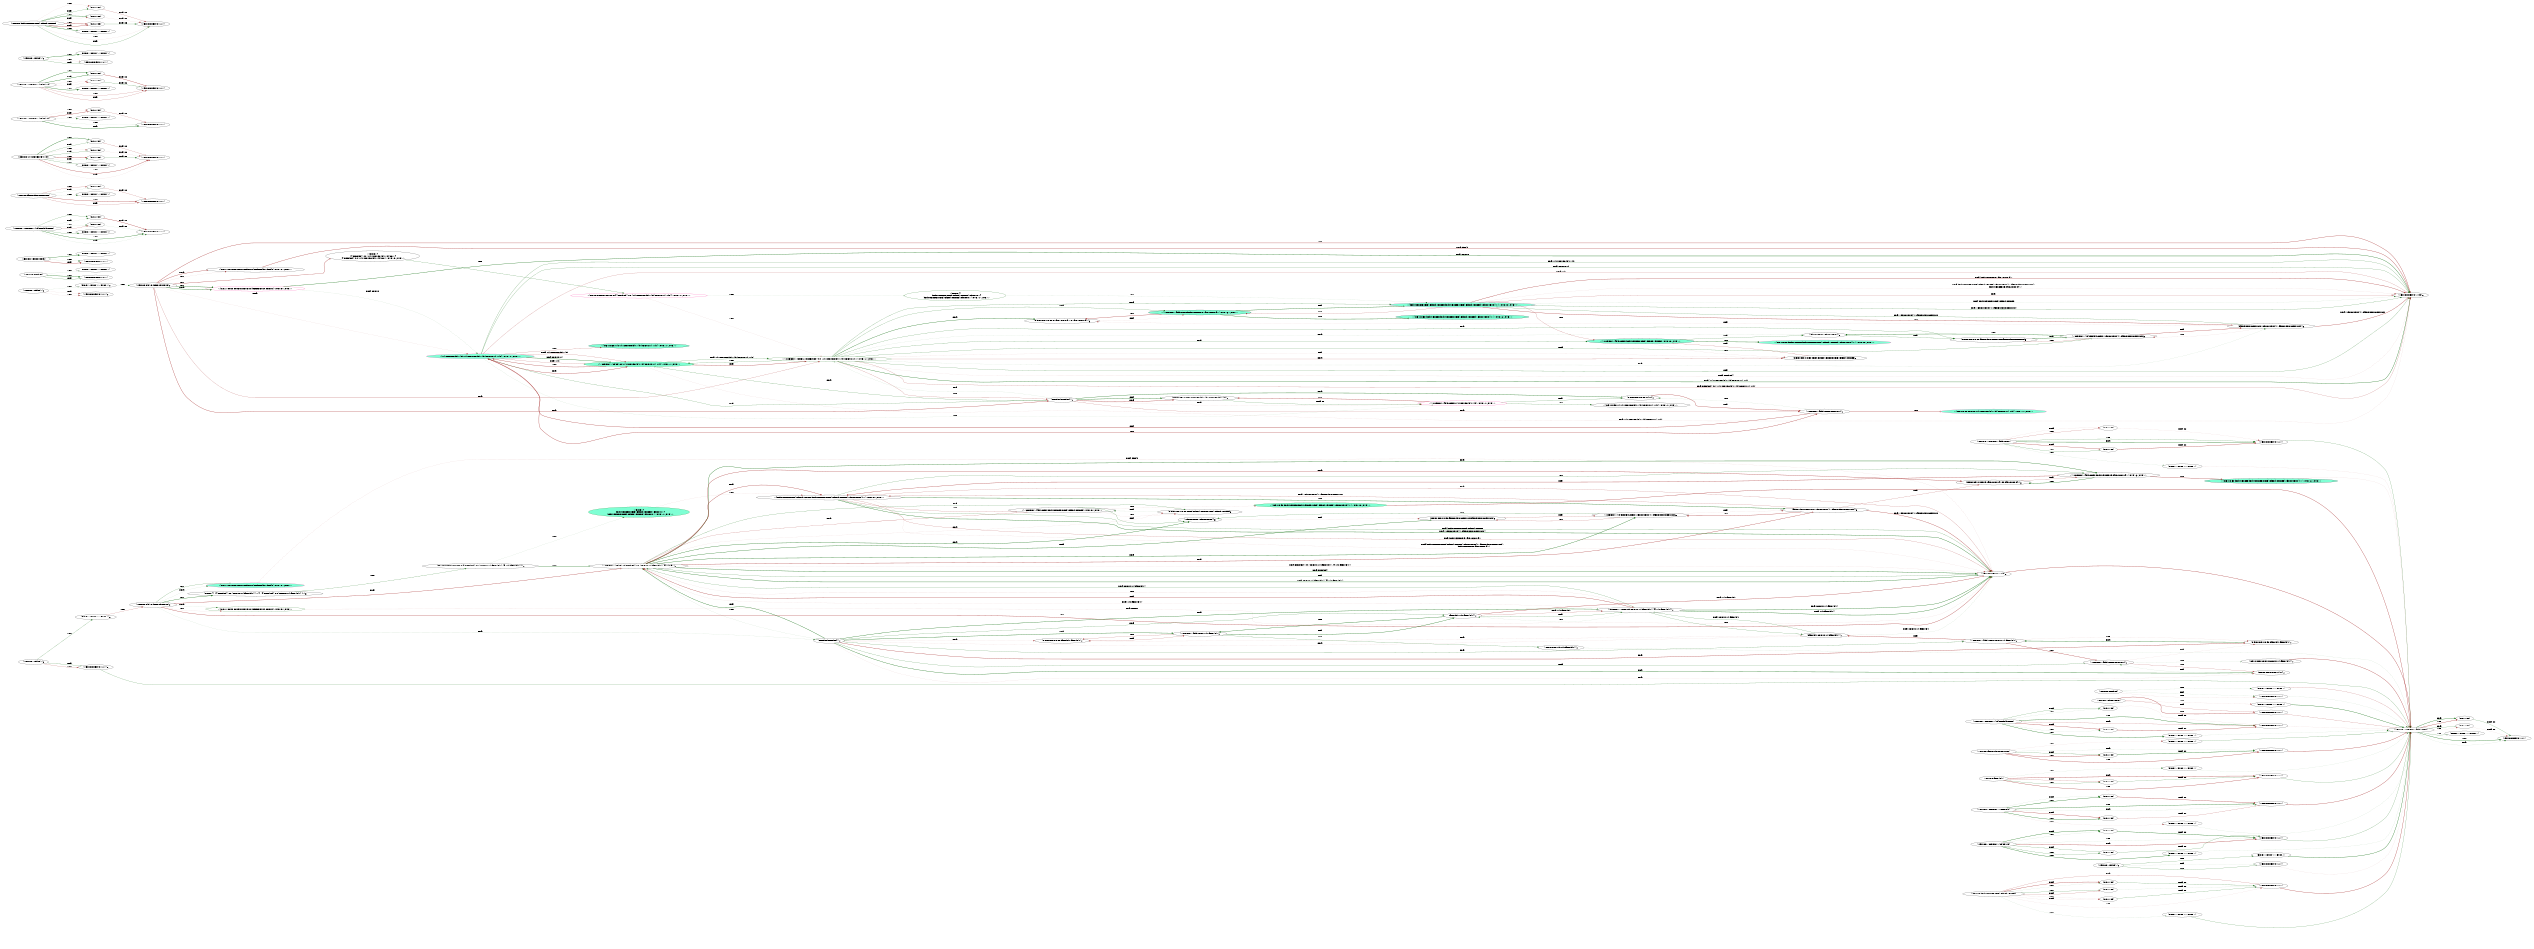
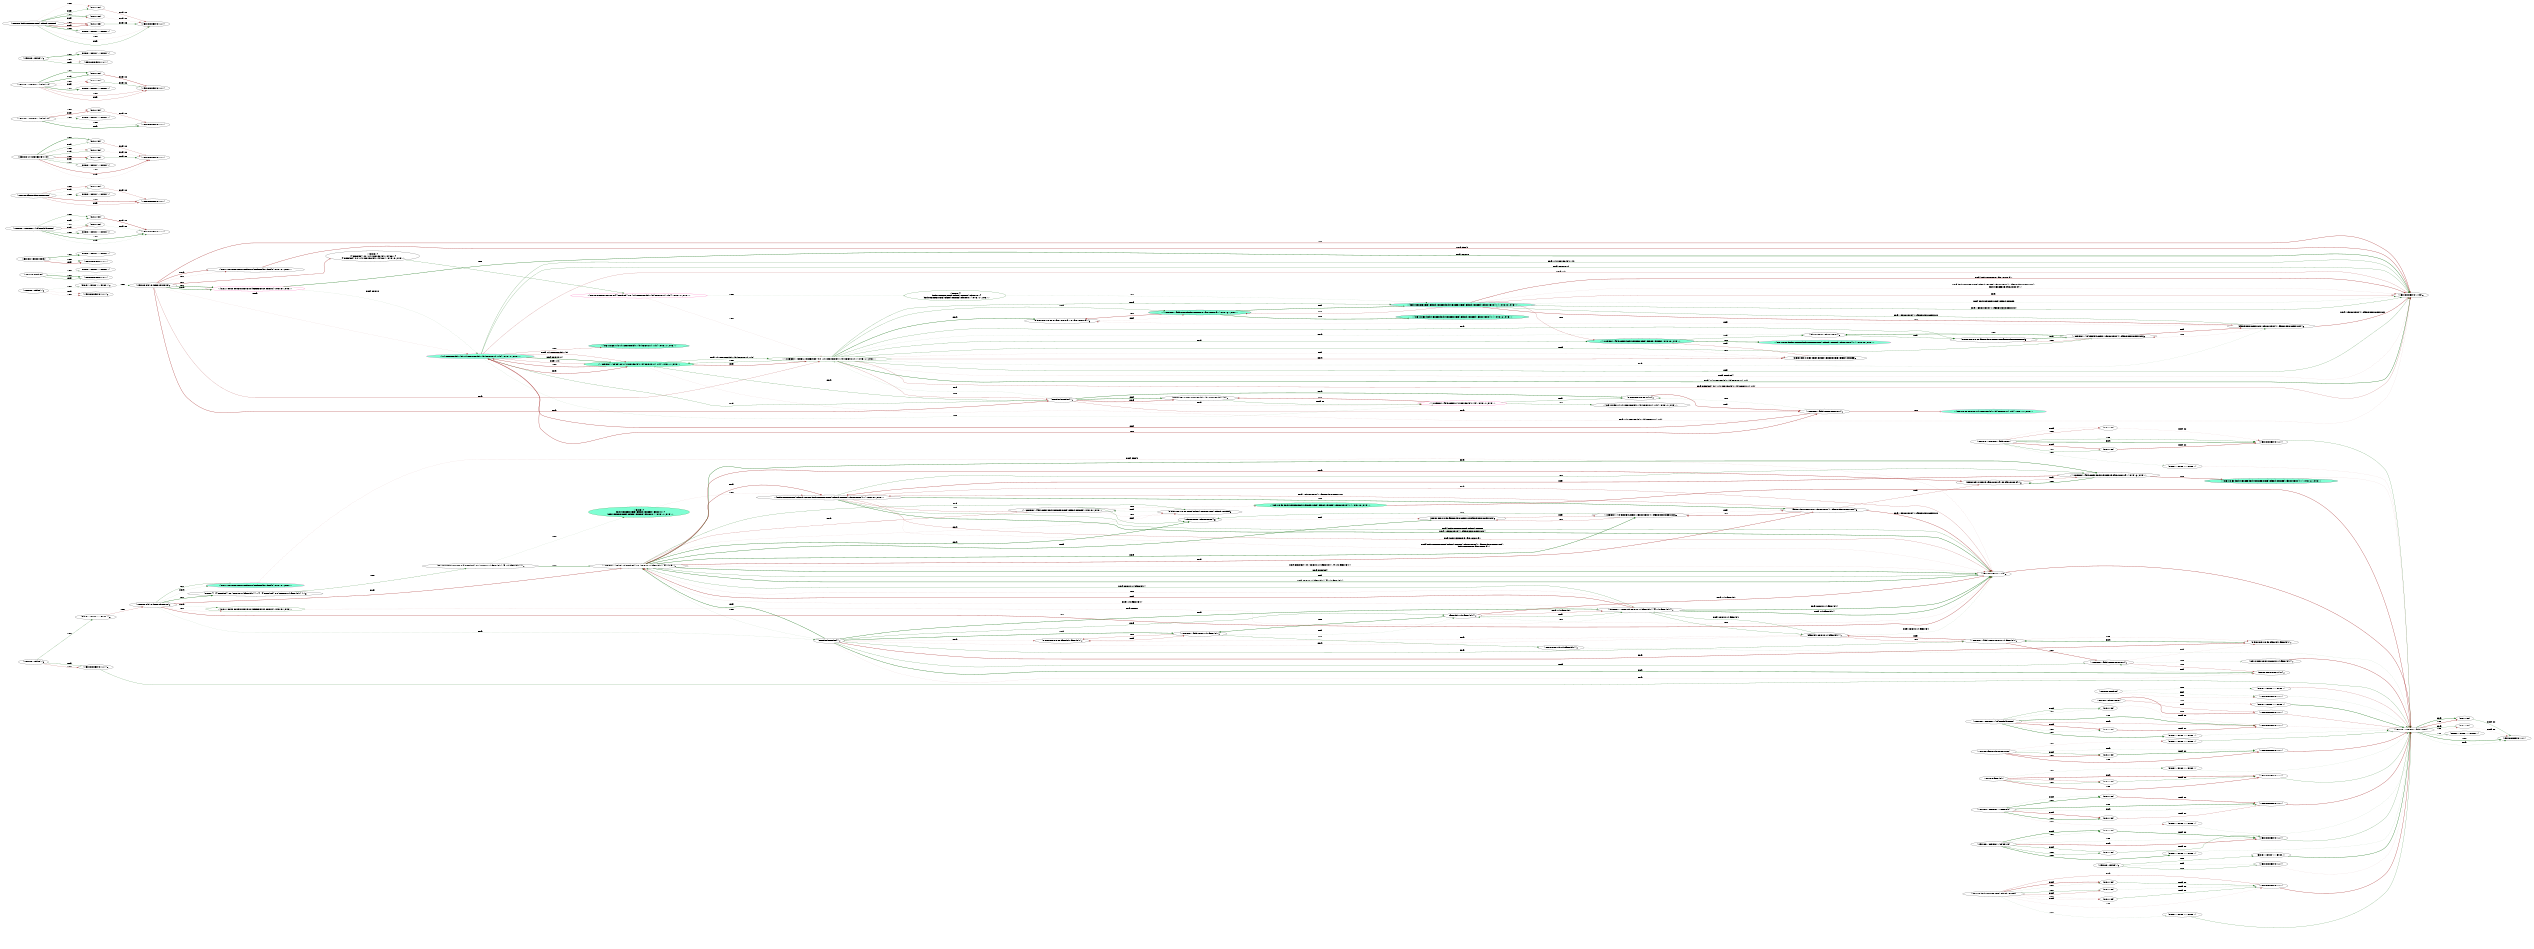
edge "(<operator>.fieldAccess,url_.GetOrigin)" -> "(GetOrigin,url_.GetOrigin())": style bold -> dotted
edge "(GetOrigin,params.url.GetOrigin())" -> "(<operator>.fieldAccess,params.url.GetOrigin)": added, label "AST:"
